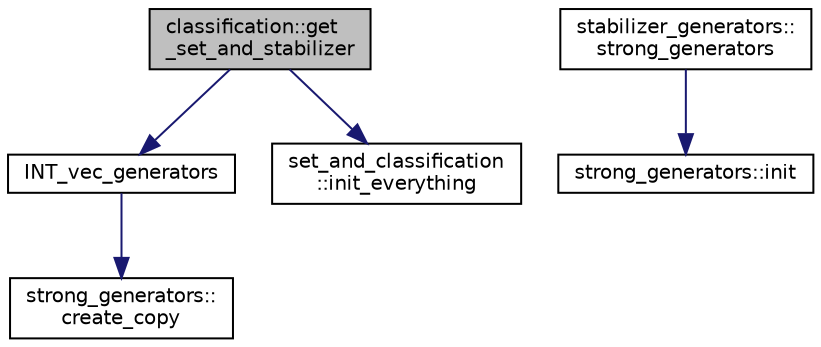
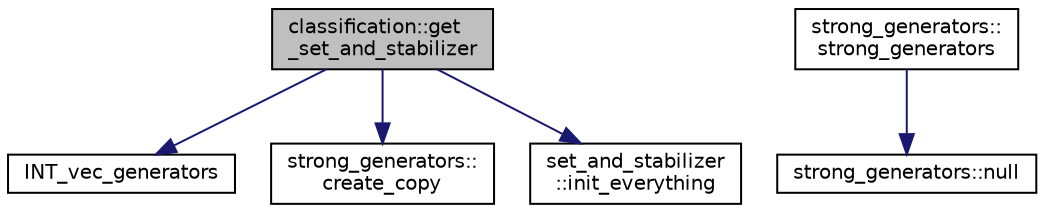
node "stabilizer_generators:: strong_generators": label "stabilizer_generators:: strong_generators" -> "strong_generators:: strong_generators"
node "set_and_classification ::init_everything": label "set_and_classification ::init_everything" -> "set_and_stabilizer ::init_everything"
node "strong_generators::init": label "strong_generators::init" -> "strong_generators::null"
edge "INT_vec_generators" -> "strong_generators:: create_copy": now "classification::get _set_and_stabilizer" -> "strong_generators:: create_copy"
